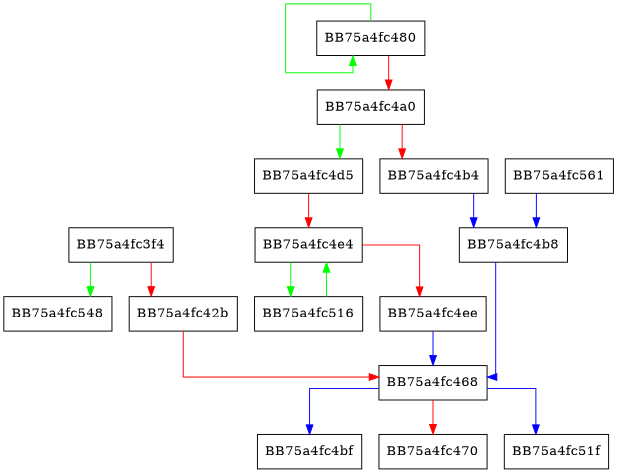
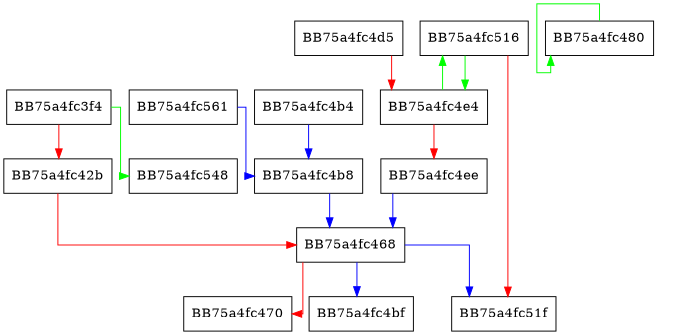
node "BB75a4fc4a0": removed
edge "BB75a4fc516" -> "BB75a4fc51f": added
